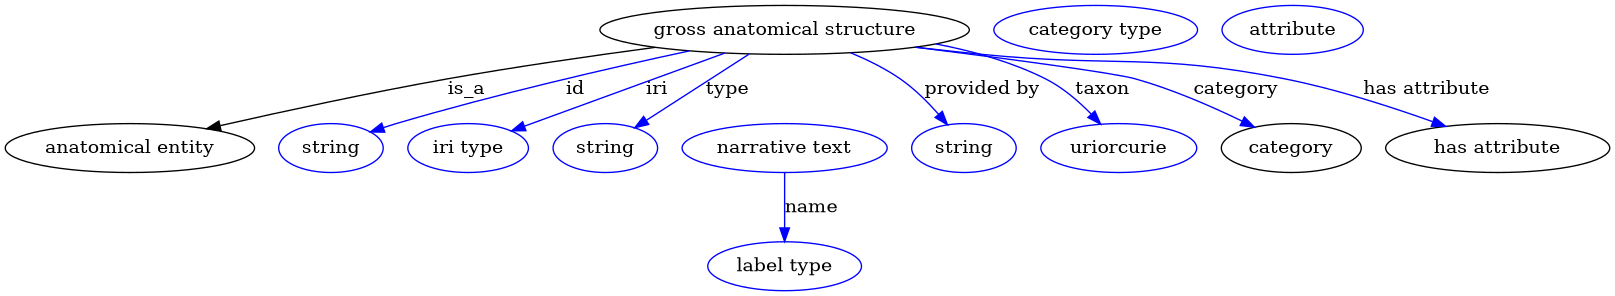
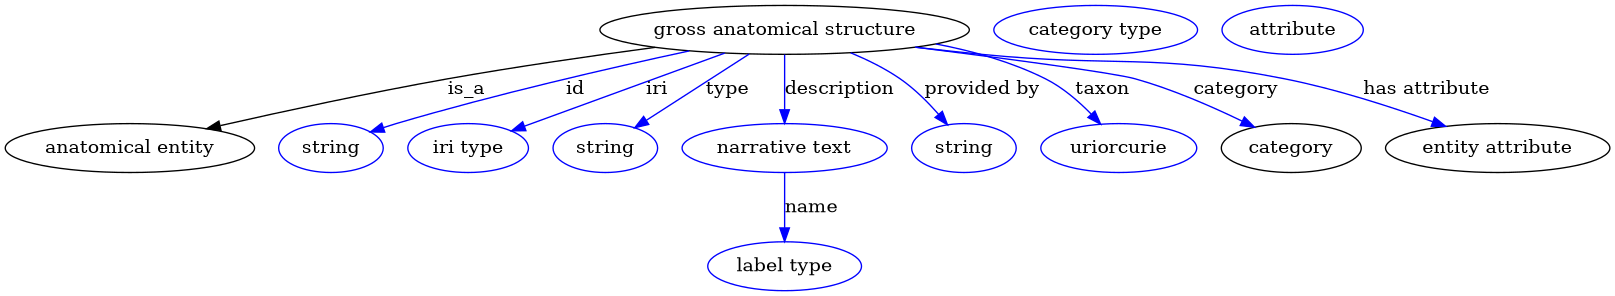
edge "gross anatomical structure" -> "narrative text": added, label "description"
node "has attribute": label "has attribute" -> "entity attribute"
